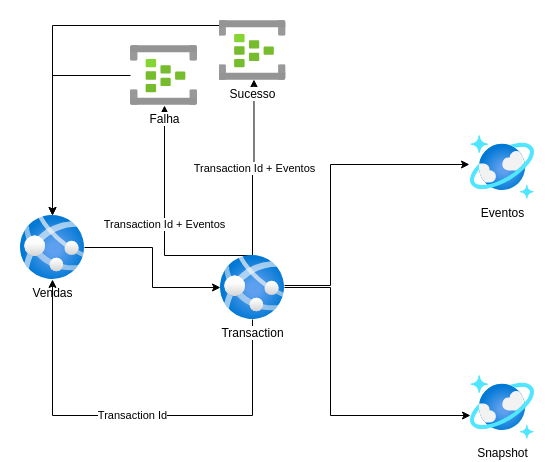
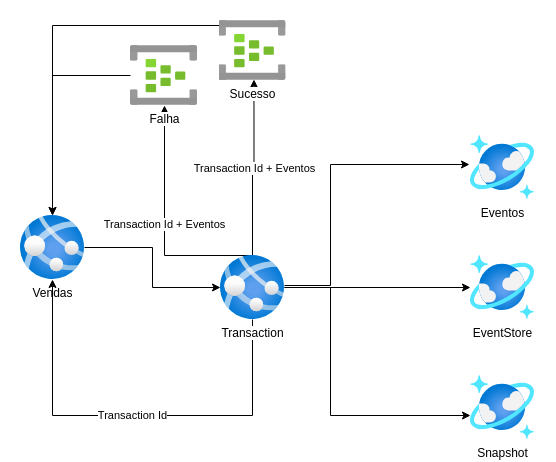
edge "Transaction" -> "EventStore": added
node "EventStore": added
